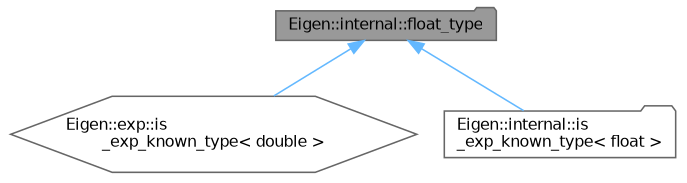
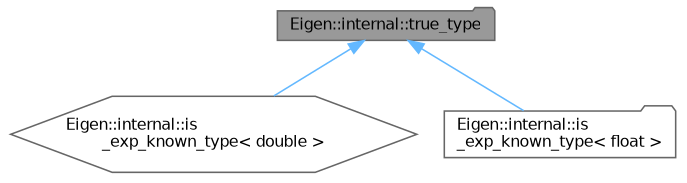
node "Eigen::internal::float_type": label "Eigen::internal::float_type" -> "Eigen::internal::true_type"
node "Eigen::exp::is _exp_known_type< double >": label "Eigen::exp::is _exp_known_type< double >" -> "Eigen::internal::is _exp_known_type< double >"
